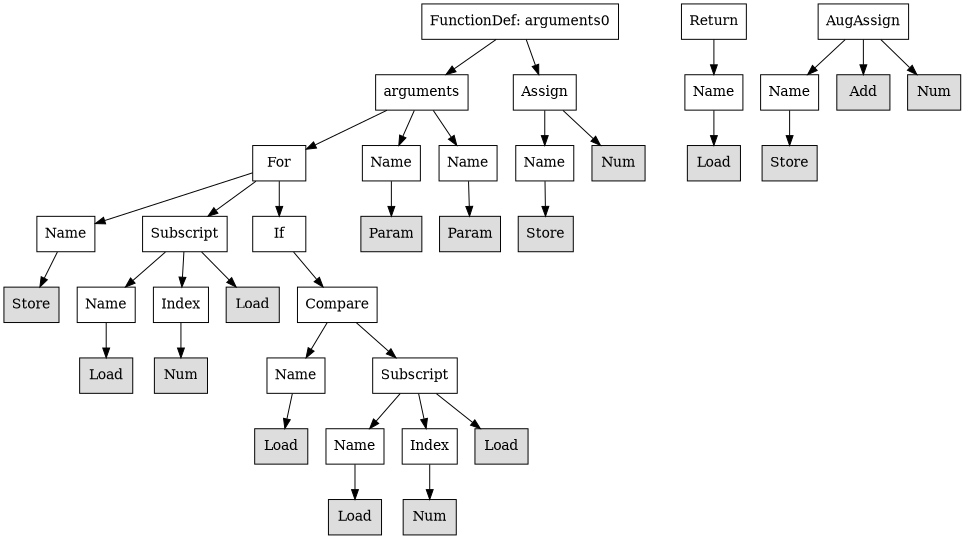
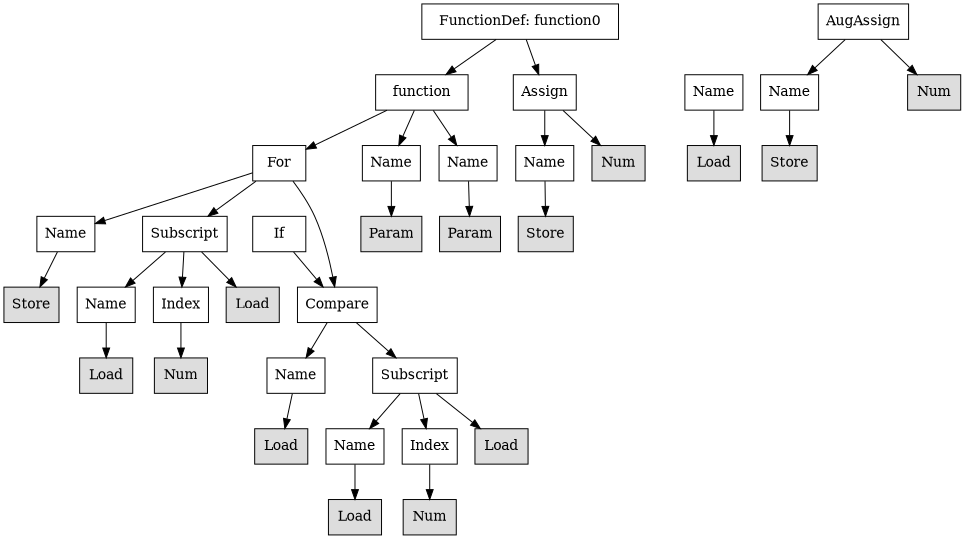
node "FunctionDef: arguments0": label "FunctionDef: arguments0" -> "FunctionDef: function0"
node "Return": removed
node "arguments": label "arguments" -> "function"
node "Add": removed
edge "For" -> "If": now "For" -> "Compare"
